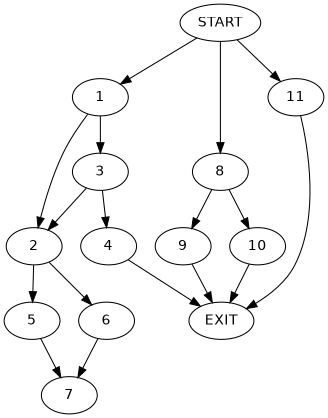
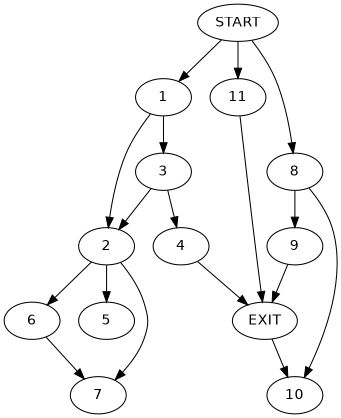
edge "10" -> "EXIT": reversed
edge "5" -> "7": now "2" -> "7"
